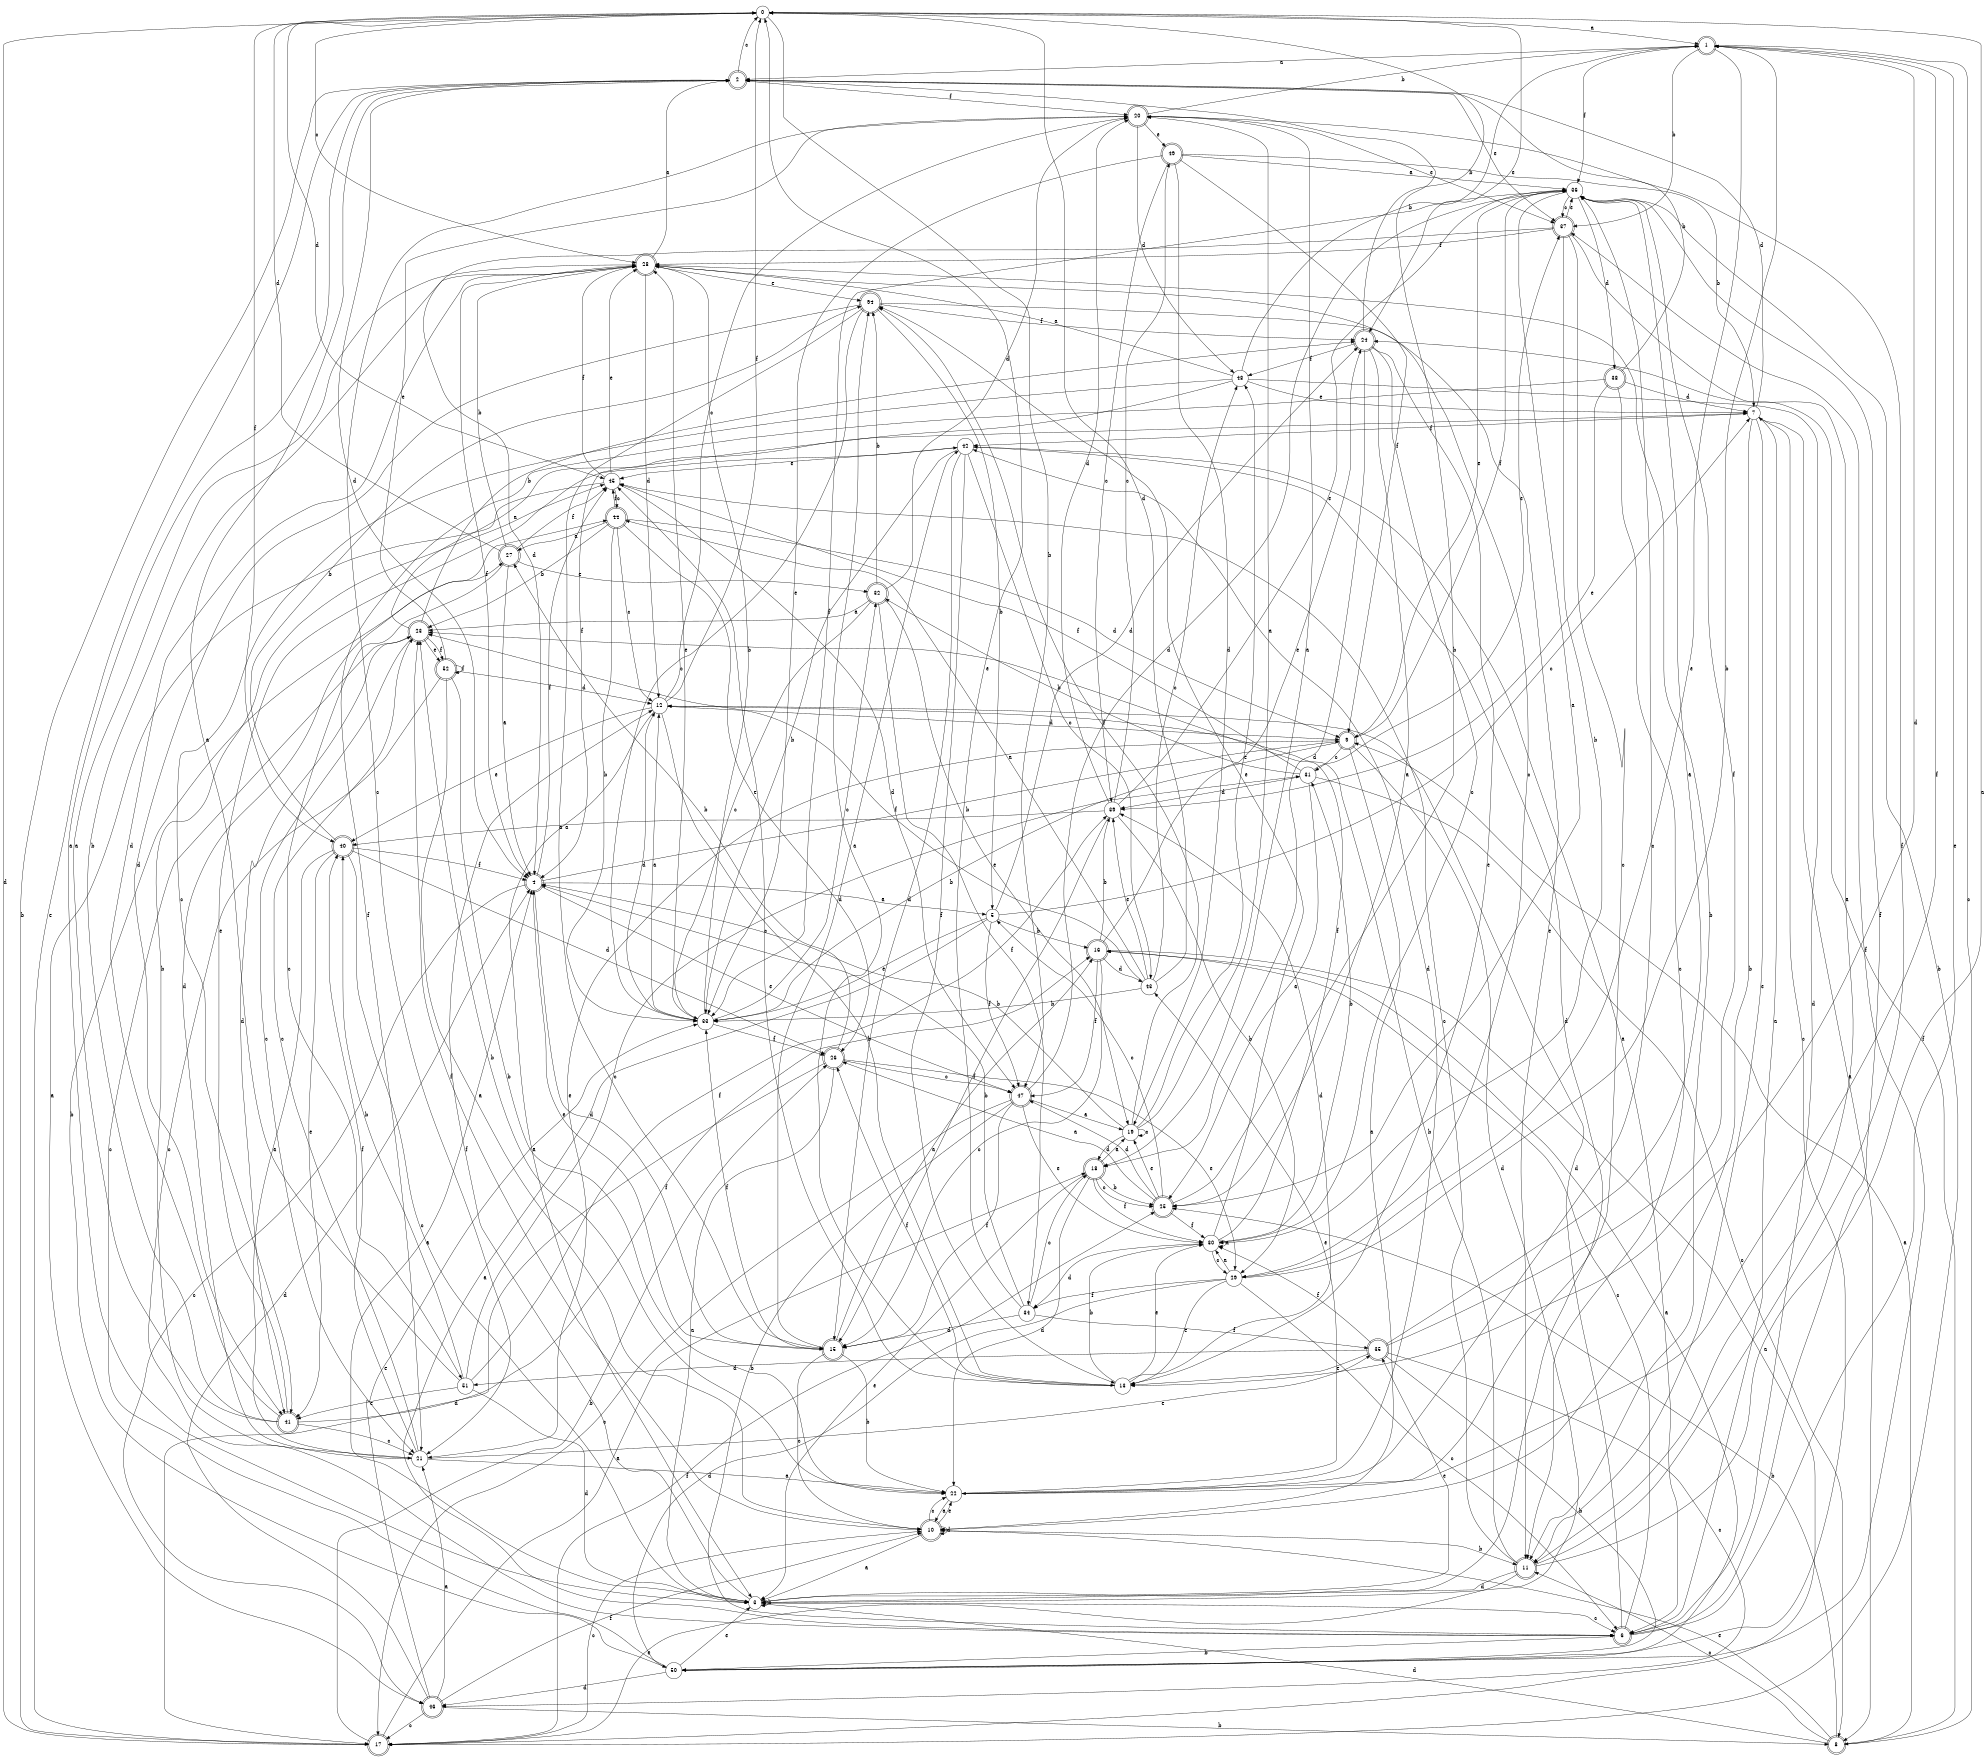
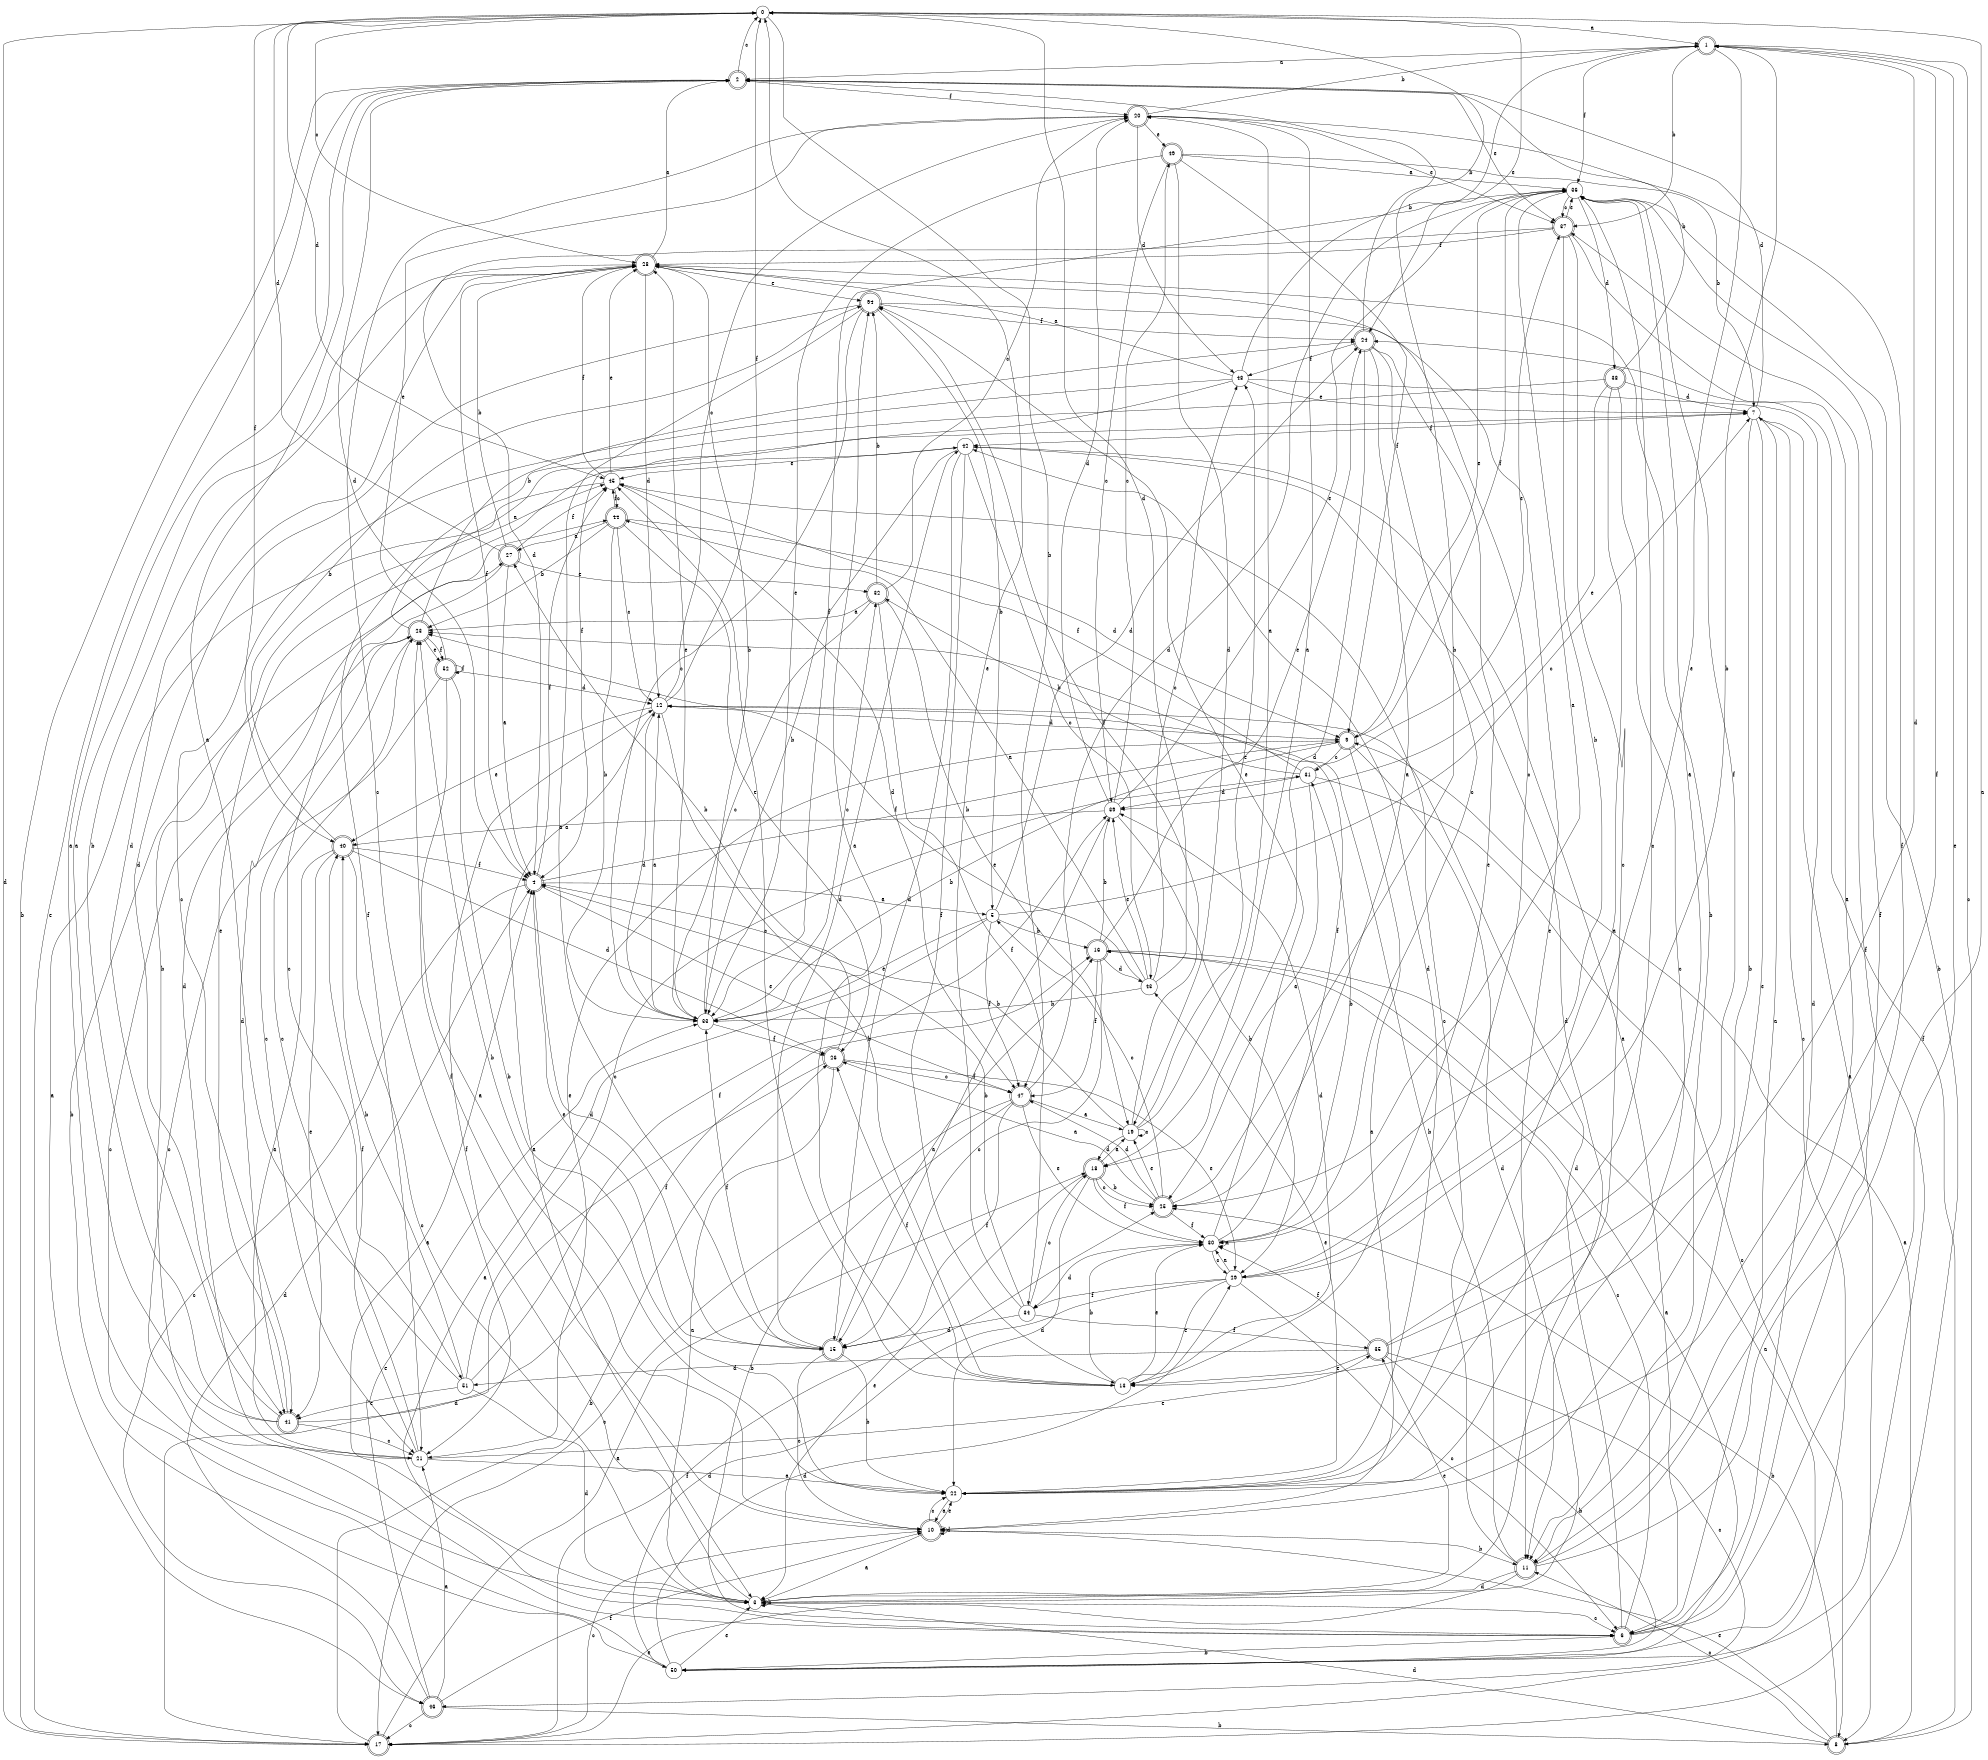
edge "32" -> "20": label "d" -> "c"
edge "38" -> "22": added, label "a"
edge "50" -> "46": now "50" -> "29"
